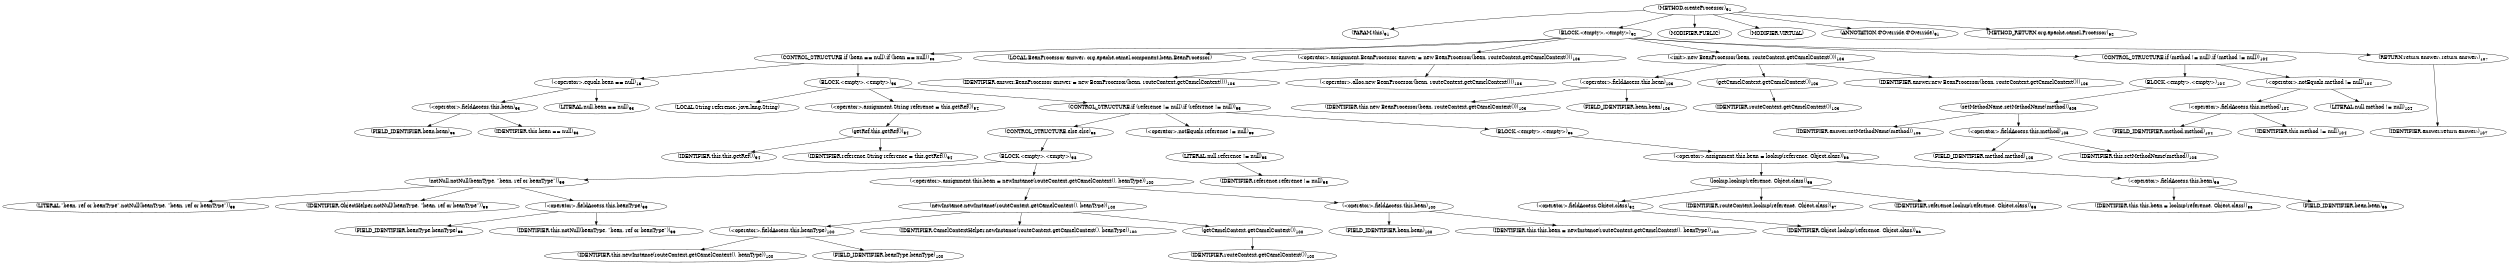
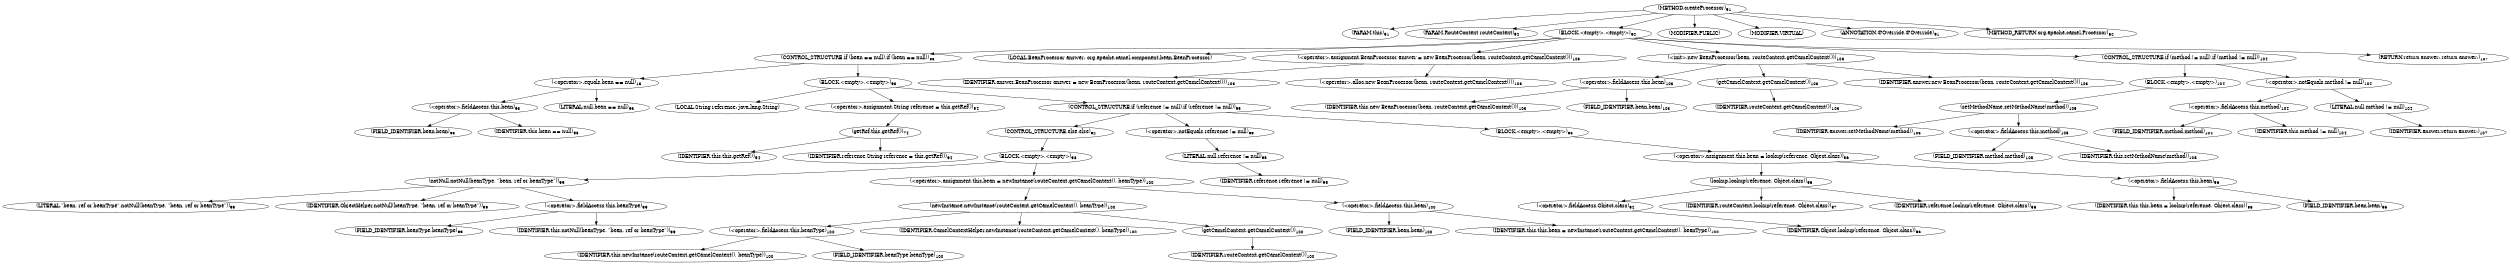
node "(PARAM,RouteContext routeContext)": added
edge "(RETURN,return answer;,return answer;)" -> "(IDENTIFIER,answer,return answer;)": now "(LITERAL,null,method != null)" -> "(IDENTIFIER,answer,return answer;)"
node "(setMethodName,setMethodName(method))": text "305" -> "105"
node "(getRef,this.getRef())": text "94" -> "74"
node "(CONTROL_STRUCTURE,else,else)": text "98" -> "92"
edge "(<operator>.notEquals,reference != null)" -> "(LITERAL,null,reference != null)": added
